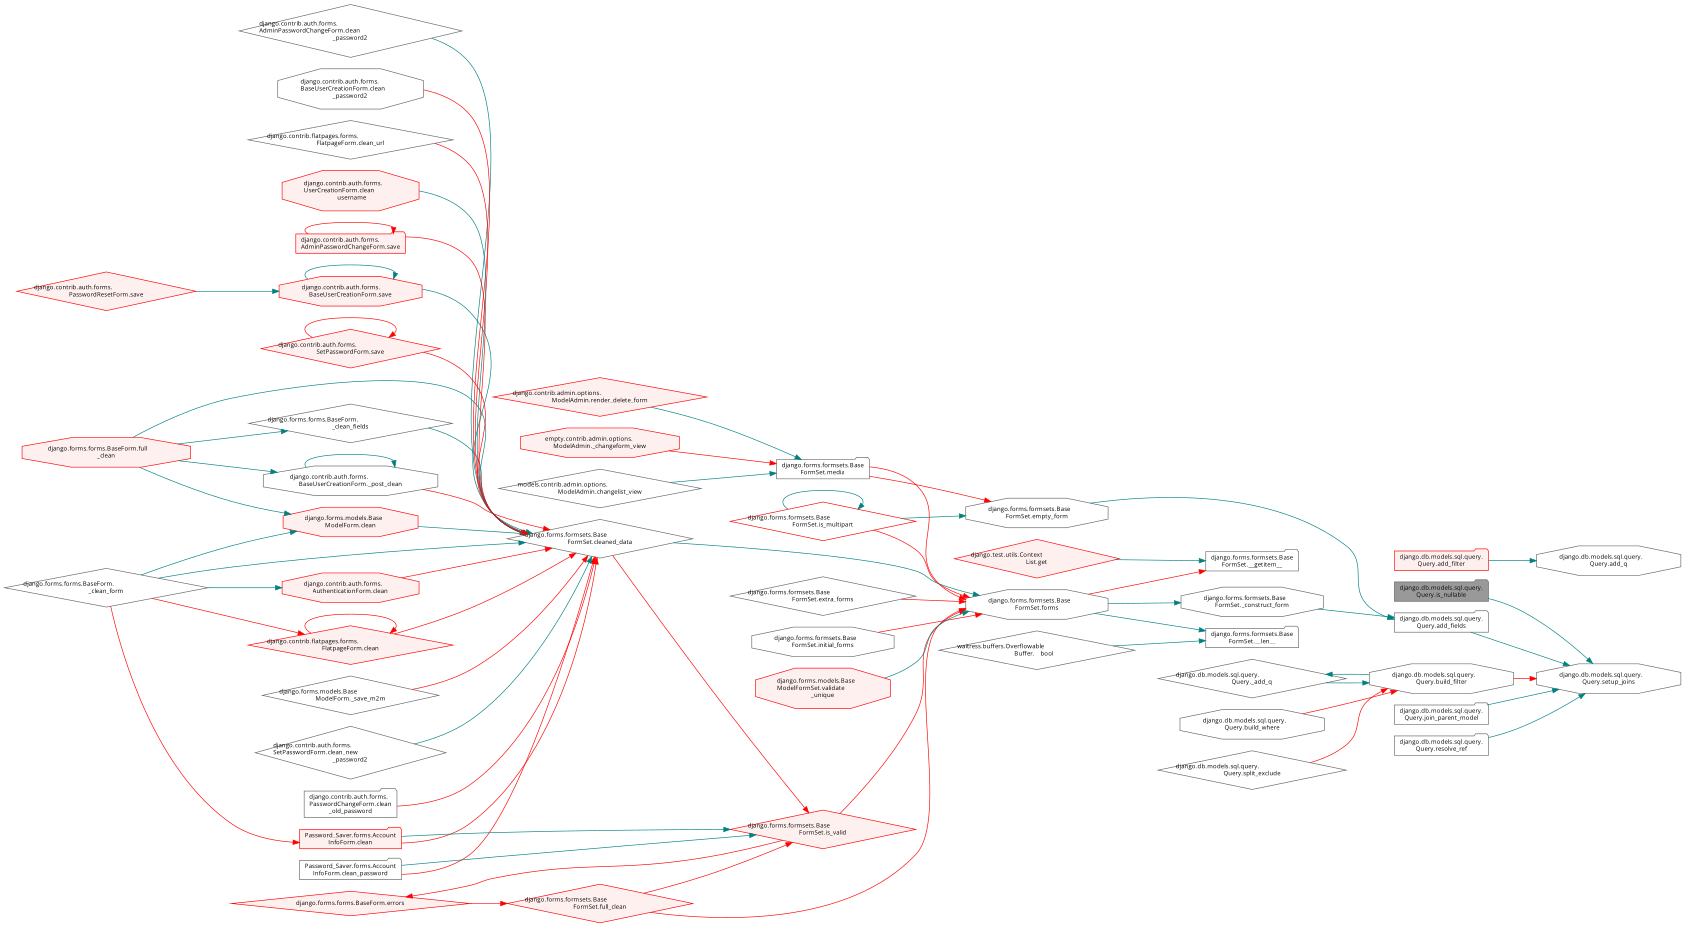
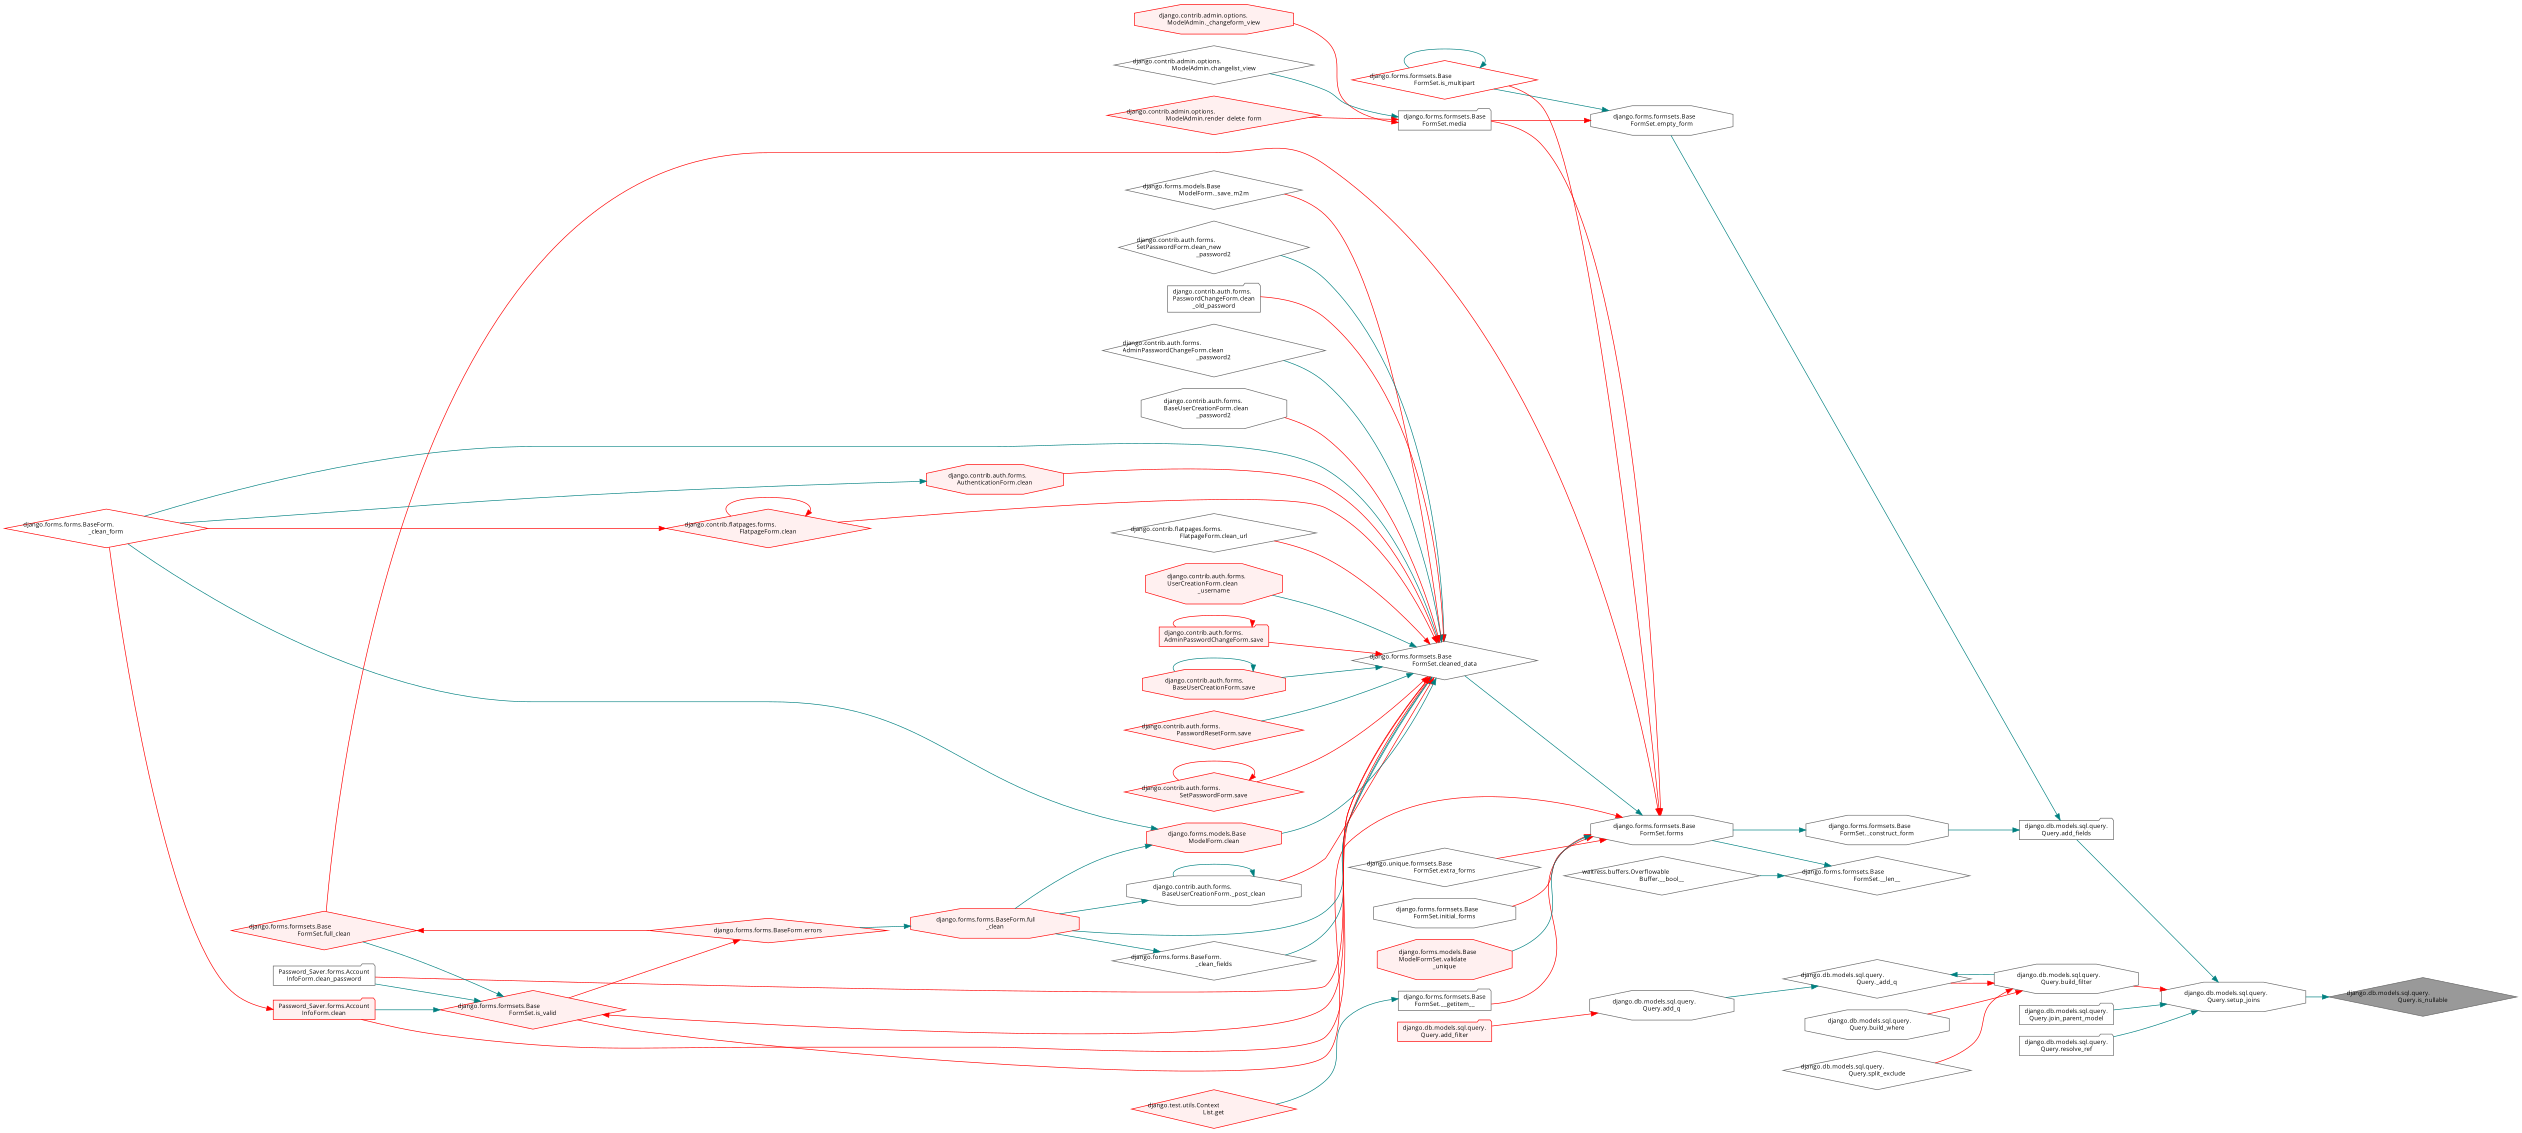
edge "django.contrib.auth.forms. PasswordResetForm.save" -> "django.contrib.auth.forms. BaseUserCreationForm.save": now "django.contrib.auth.forms. PasswordResetForm.save" -> "django.forms.formsets.Base FormSet.cleaned_data"
edge "django.contrib.admin.options. ModelAdmin.render_delete_form" -> "django.forms.formsets.Base FormSet.media": color teal -> red
node "empty.contrib.admin.options. ModelAdmin._changeform_view": label "empty.contrib.admin.options. ModelAdmin._changeform_view" -> "django.contrib.admin.options. ModelAdmin._changeform_view"
node "models.contrib.admin.options. ModelAdmin.changelist_view": label "models.contrib.admin.options. ModelAdmin.changelist_view" -> "django.contrib.admin.options. ModelAdmin.changelist_view"
edge "django.db.models.sql.query. Query.add_filter" -> "django.db.models.sql.query. Query.add_q": color teal -> red
edge "django.forms.formsets.Base FormSet.forms" -> "django.forms.formsets.Base FormSet.__getitem__": reversed
node "django.forms.forms.BaseForm. _clean_form": color grey40 -> red
node "django.db.models.sql.query. Query.is_nullable": shape folder -> diamond
node "django.forms.formsets.Base FormSet.extra_forms": label "django.forms.formsets.Base FormSet.extra_forms" -> "django.unique.formsets.Base FormSet.extra_forms"
edge "django.db.models.sql.query. Query.is_nullable" -> "django.db.models.sql.query. Query.setup_joins": reversed
node "django.forms.formsets.Base FormSet.__len__": shape folder -> diamond
edge "django.db.models.sql.query. Query._add_q" -> "django.db.models.sql.query. Query.build_filter": color teal -> red
edge "django.forms.formsets.Base FormSet.full_clean" -> "django.forms.formsets.Base FormSet.is_valid": color red -> teal
edge "django.forms.forms.BaseForm.errors" -> "django.forms.forms.BaseForm.full _clean": added
edge "django.db.models.sql.query. Query.add_q" -> "django.db.models.sql.query. Query._add_q": added
